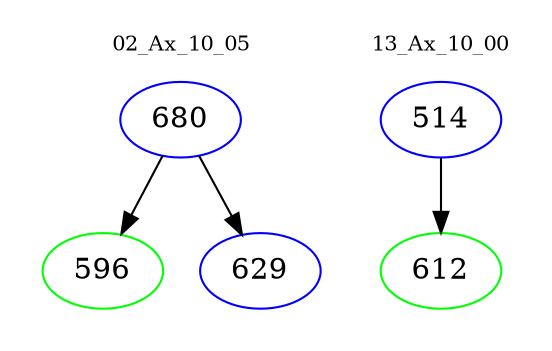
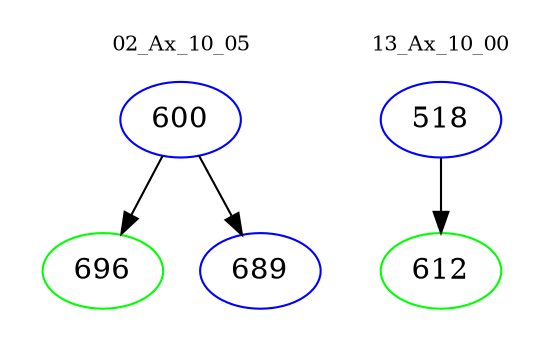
node "680": label "680" -> "600"
node "514": label "514" -> "518"
node "596": label "596" -> "696"
node "629": label "629" -> "689"
